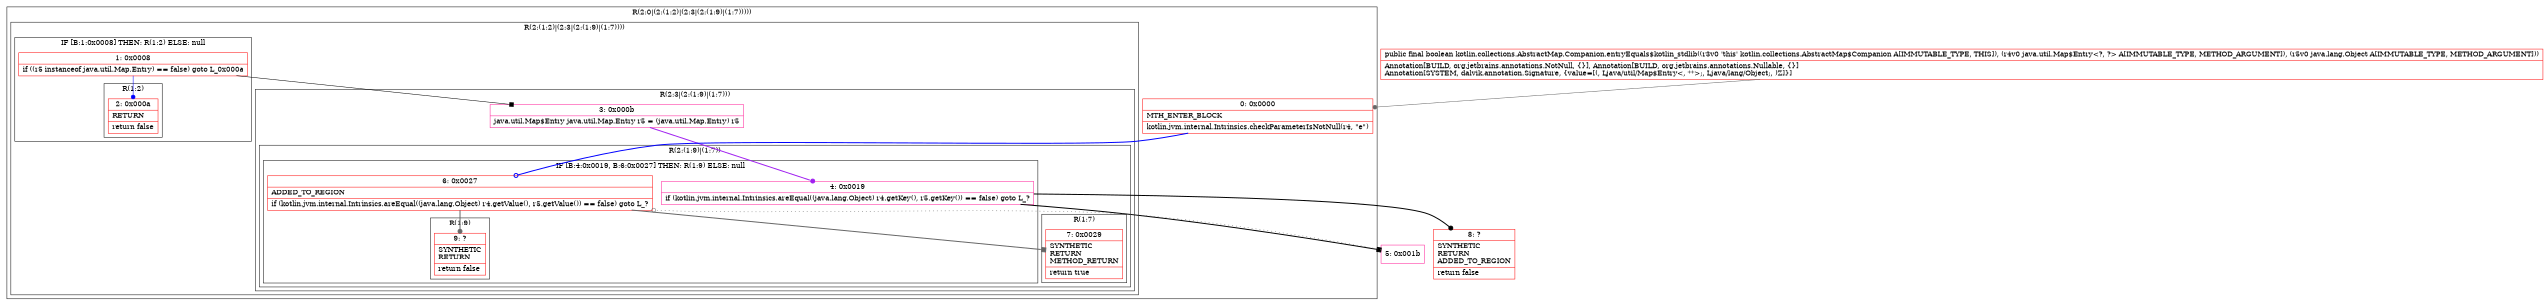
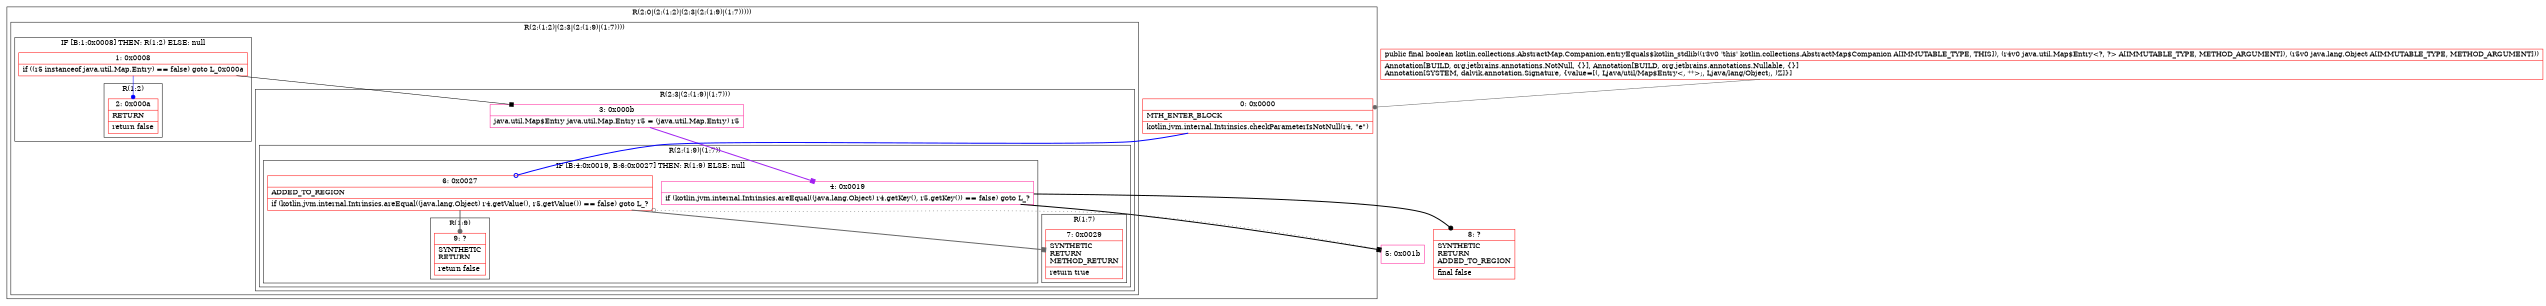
edge "3: 0x000b" -> "4: 0x0019": arrowhead dot -> box
node "8: ?": text "return false" -> "final false"
